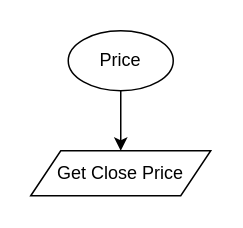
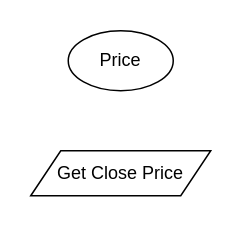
edge "Price" -> "Get Close Price": removed
